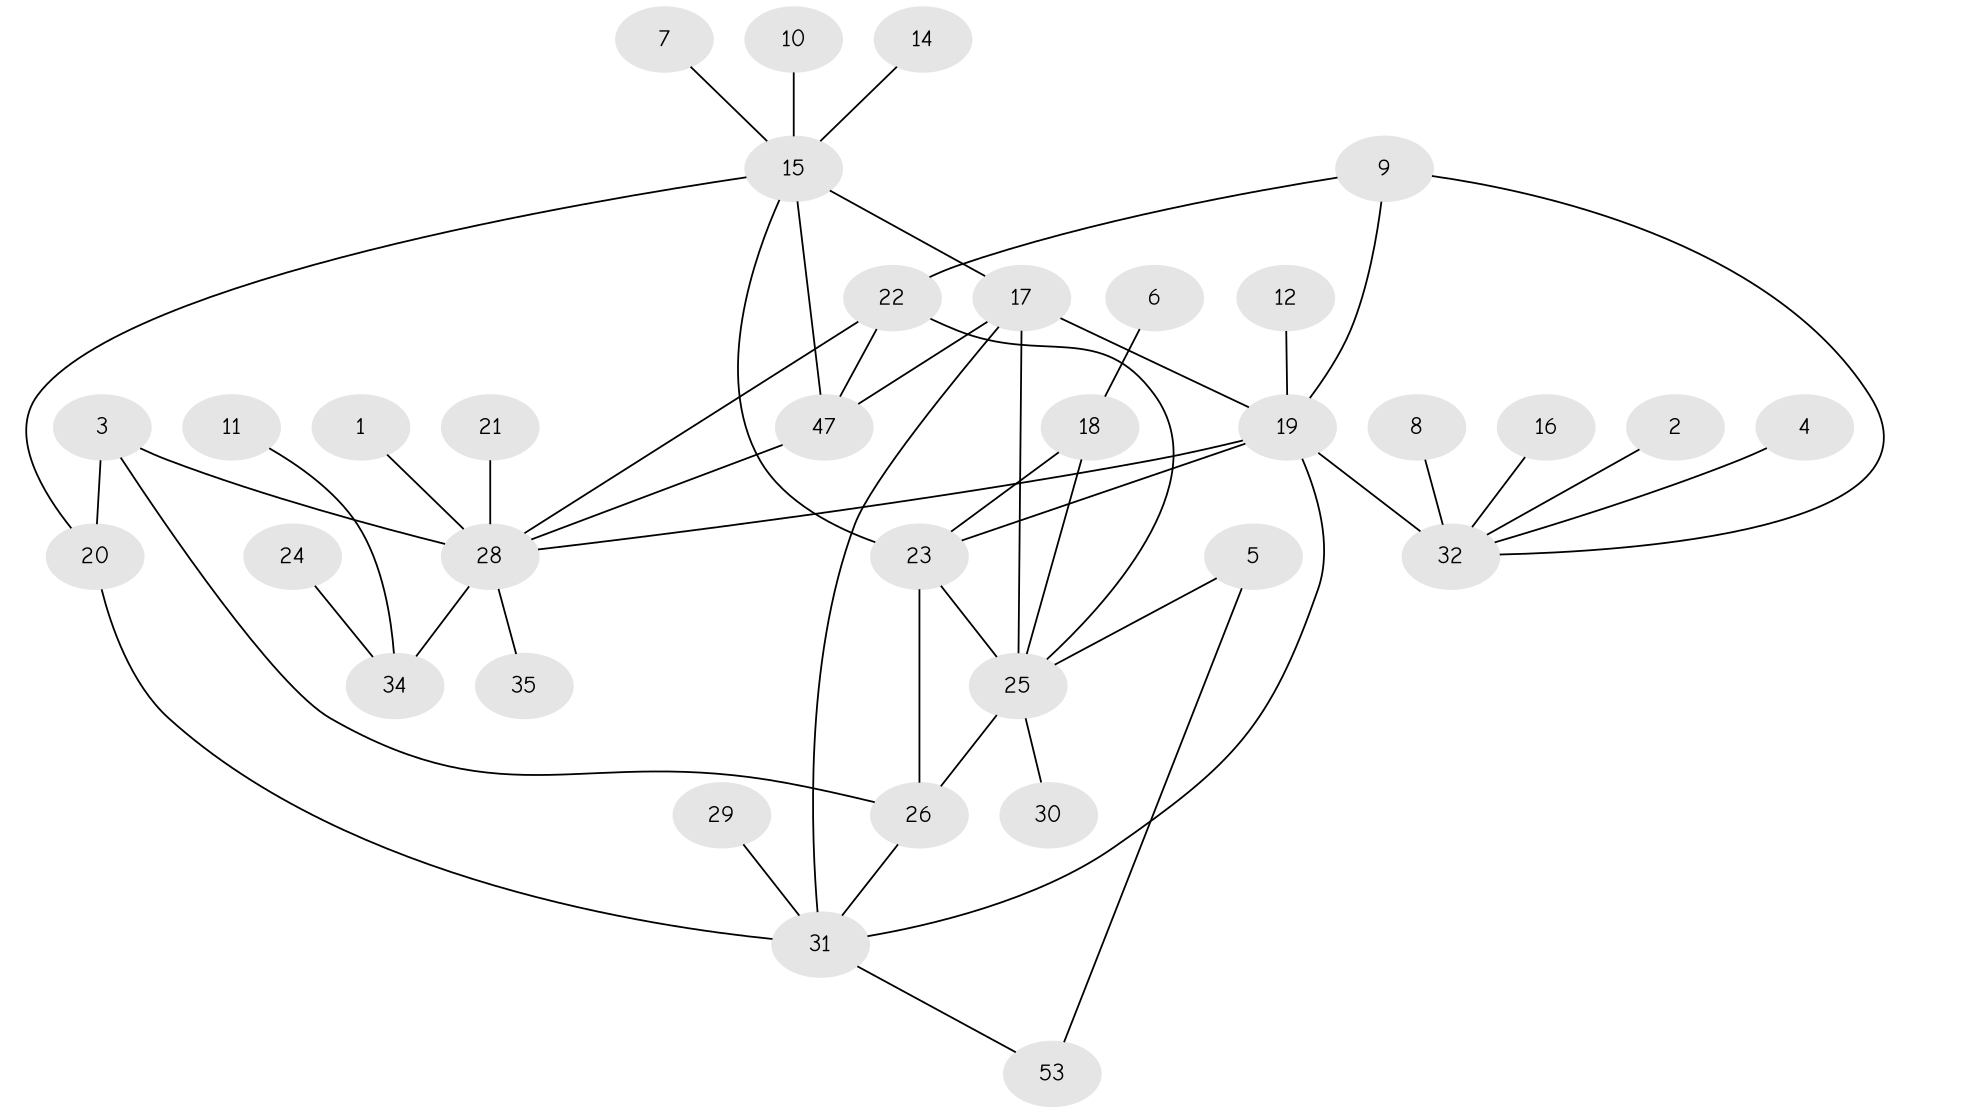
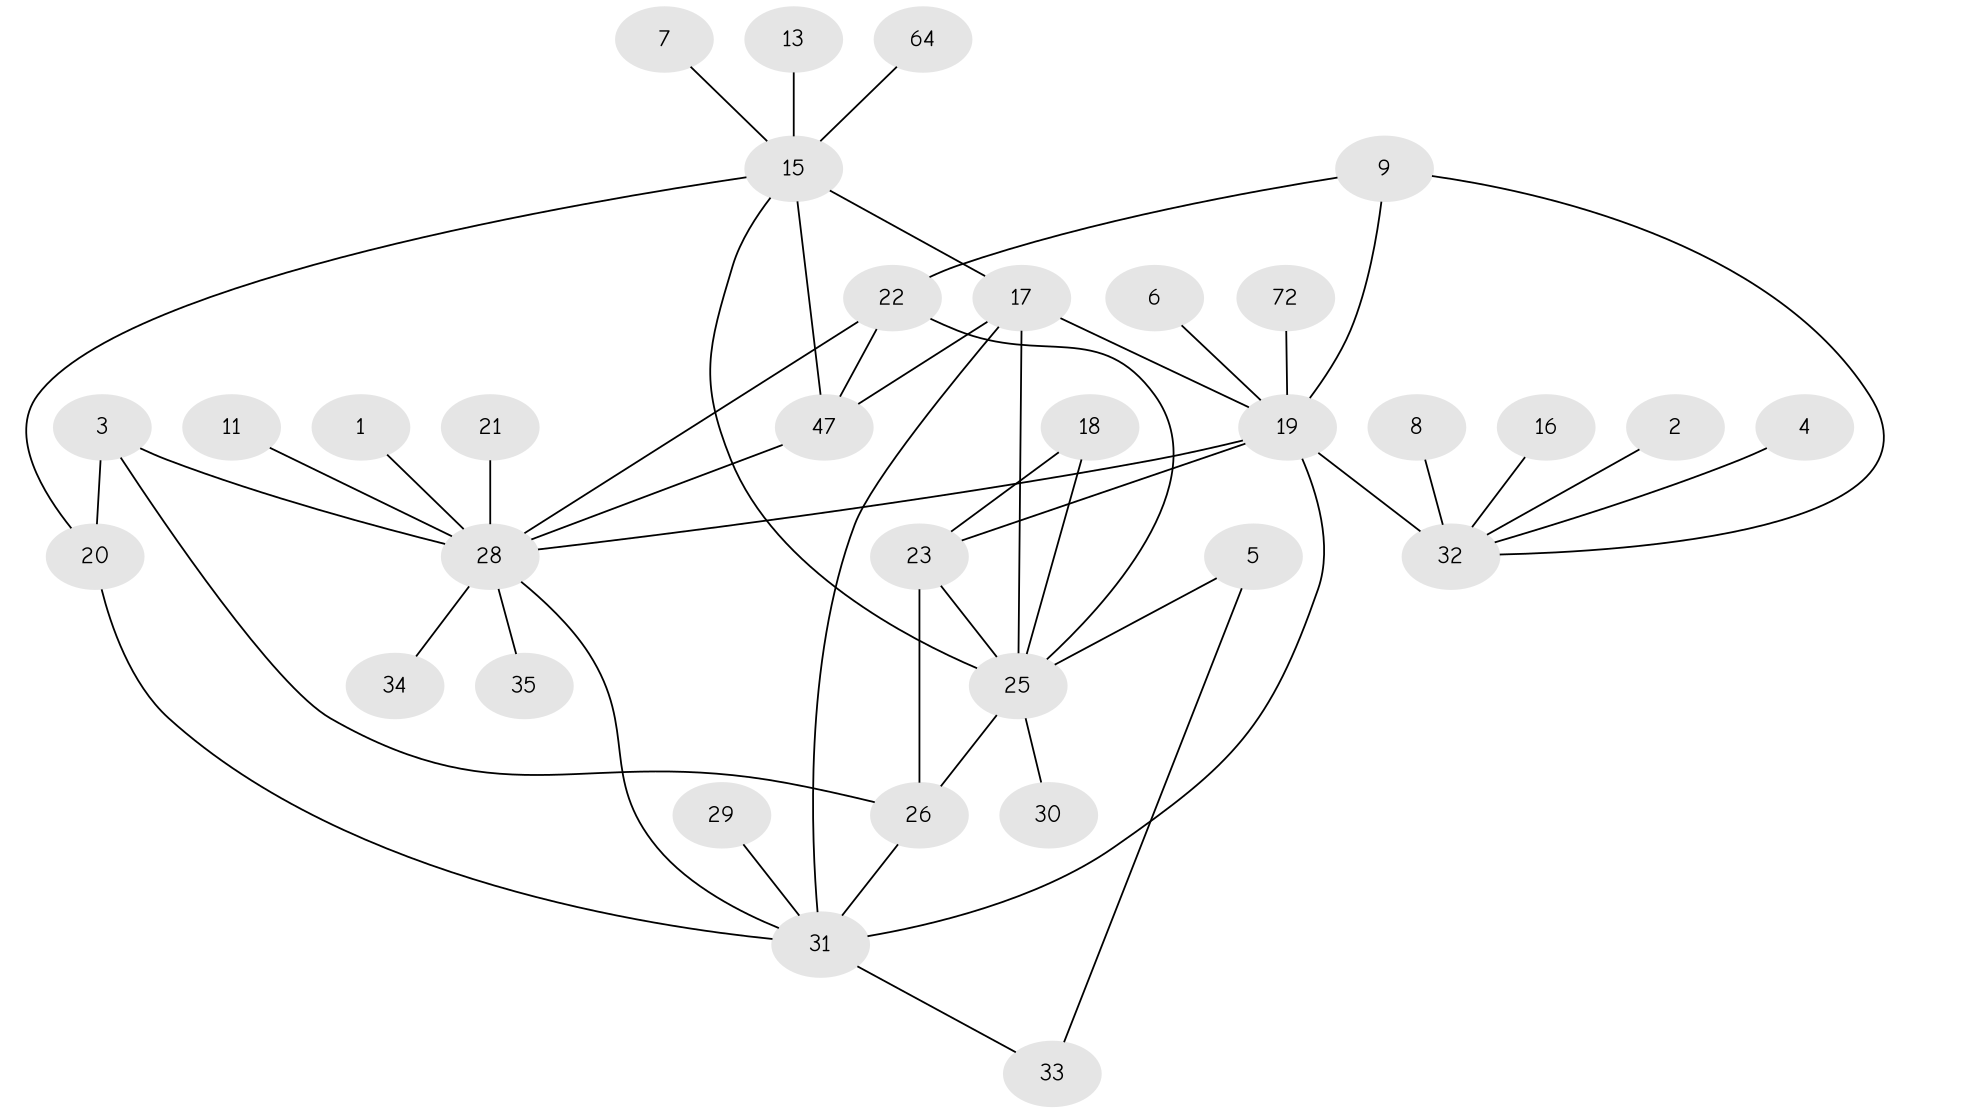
node "10": label "10" -> "13"
node "14": label "14" -> "64"
node "12": label "12" -> "72"
edge "6" -- "18": now "6" -- "19"
edge "15" -- "23": now "15" -- "25"
edge "11" -- "34": now "11" -- "28"
node "24": removed
edge "28" -- "31": added
node "53": label "53" -> "33"
